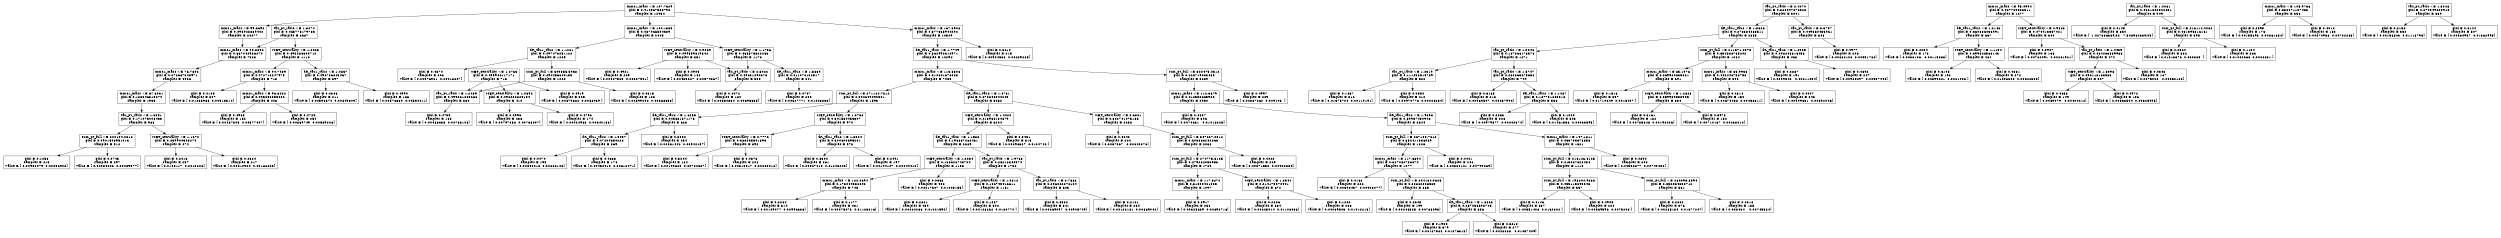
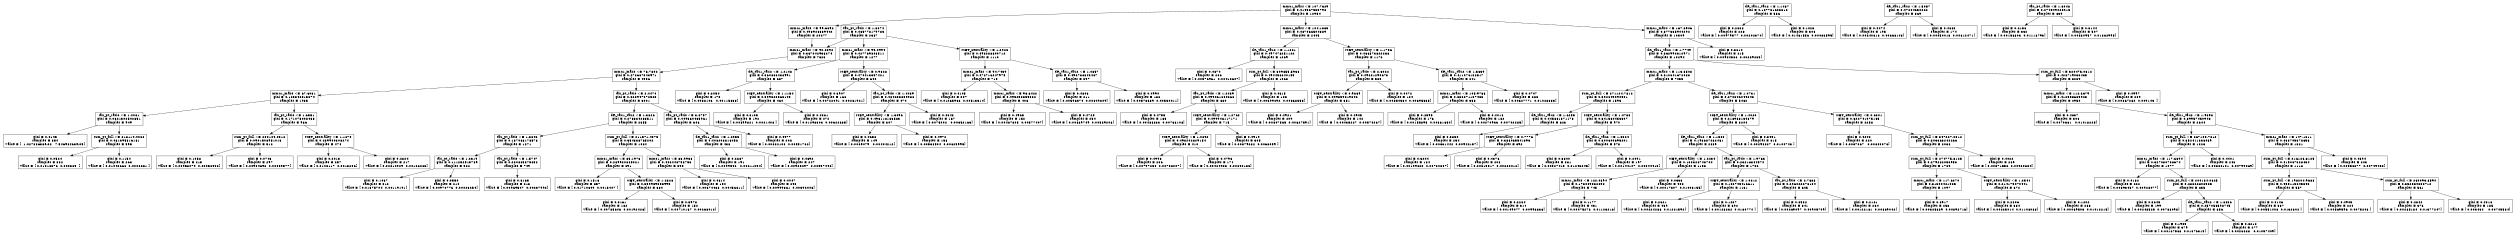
edge "tau_pt_ratio <= 1.8074 gini = 0.465778179783 samples = 2387" -> "mmc1_mass <= 95.0994 gini = 0.427769808511 samples = 1277": added
edge "dR_tau1_tau2 <= 1.3826 gini = 0.278384283511 samples = 2355" -> "dR_tau1_tau2 <= 1.2955 gini = 0.408208816458 samples = 438": now "tau_pt_ratio <= 3.3757 gini = 0.449360435961 samples = 646" -> "dR_tau1_tau2 <= 1.2955 gini = 0.408208816458 samples = 438"
edge "MET_centrality <= 0.9869 gini = 0.499859819842 samples = 351" -> "tau_pt_ratio <= 2.3022 gini = 0.49631290673 samples = 535": reversed
edge "mmc1_mass <= 76.7802 gini = 0.272687343971 samples = 4936" -> "tau_pt_ratio <= 2.4470 gini = 0.328947872523 samples = 3001": added
edge "dR_tau1_tau2 <= 1.5639 gini = 0.411076132517 samples = 641" -> "mmc1_mass <= 105.9766 gini = 0.336871137433 samples = 358": added
edge "MET_centrality <= 1.2763 gini = 0.499946117171 samples = 715" -> "tau_pt_ratio <= 1.2439 gini = 0.499061680266 samples = 880": reversed
edge "tau_pt_ratio <= 1.5747 gini = 0.230865875652 samples = 749" -> "dR_tau1_tau2 <= 1.1487 gini = 0.187731603318 samples = 536": removed
edge "mmc1_mass <= 67.6031 gini = 0.123346315874 samples = 1935" -> "tau_pt_ratio <= 1.4081 gini = 0.0621302502651 samples = 949": added
edge "dR_tau1_tau2 <= 1.6255 gini = 0.445881371173 samples = 623" -> "dR_tau1_tau2 <= 1.5057 gini = 0.47204650222 samples = 369": removed
